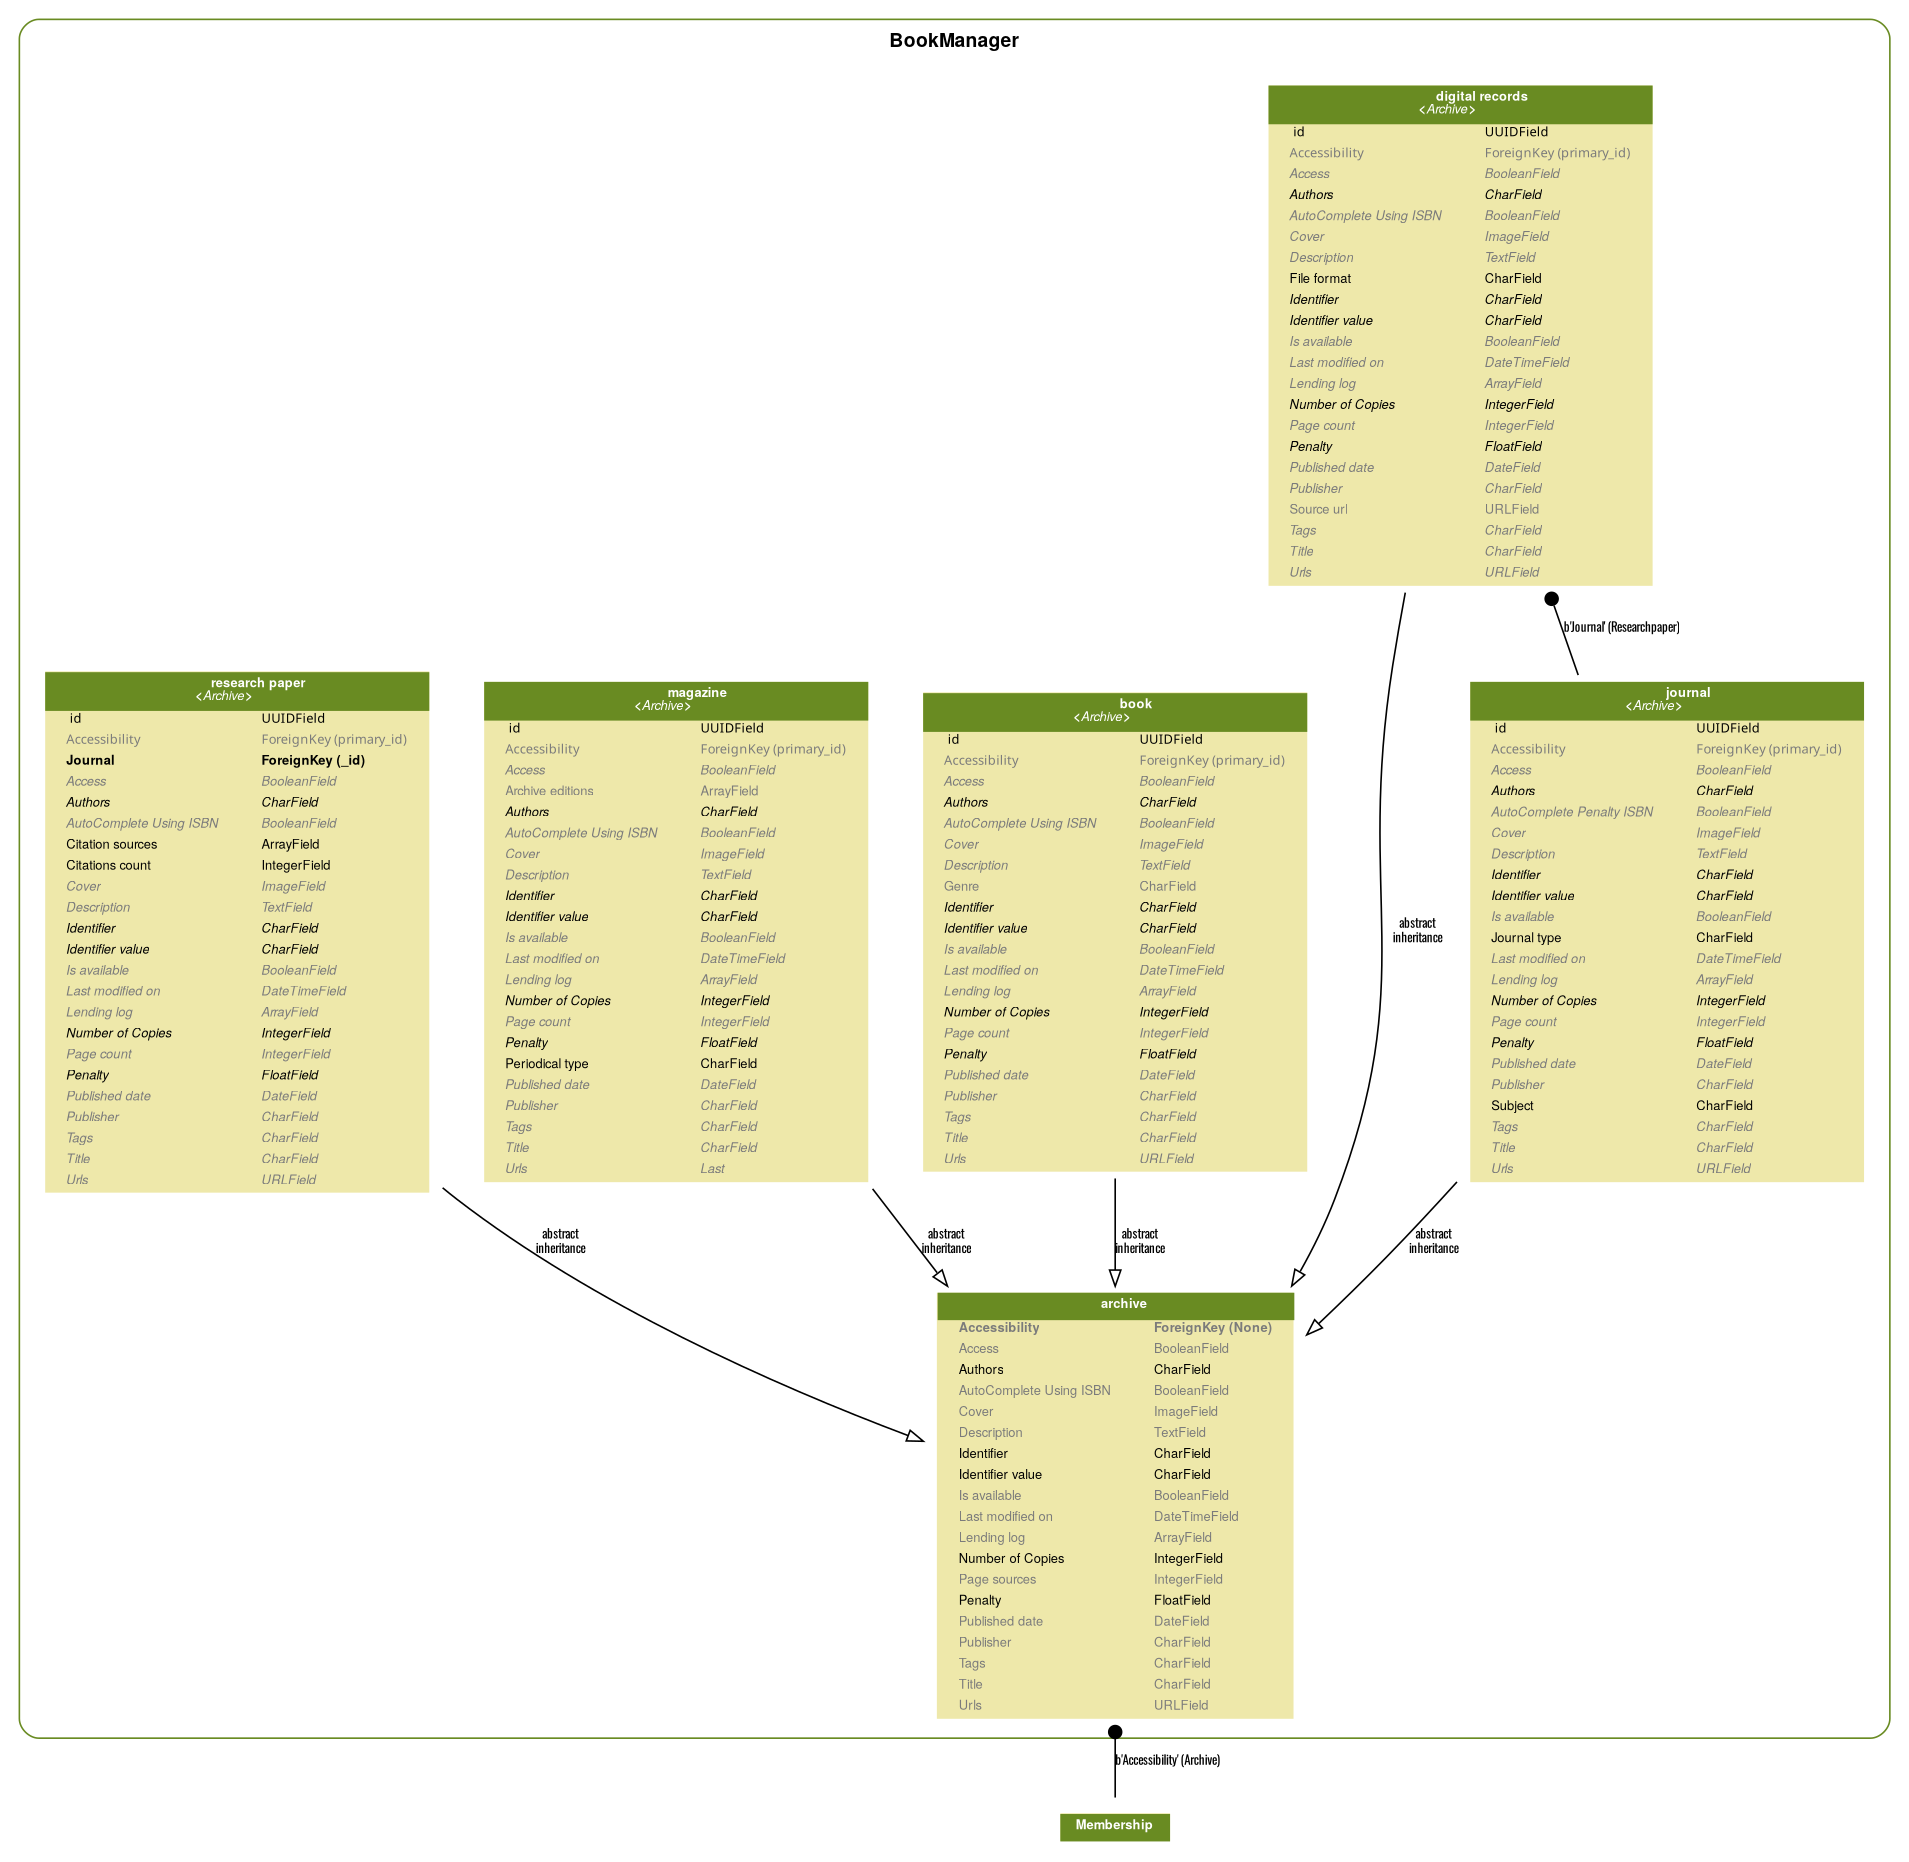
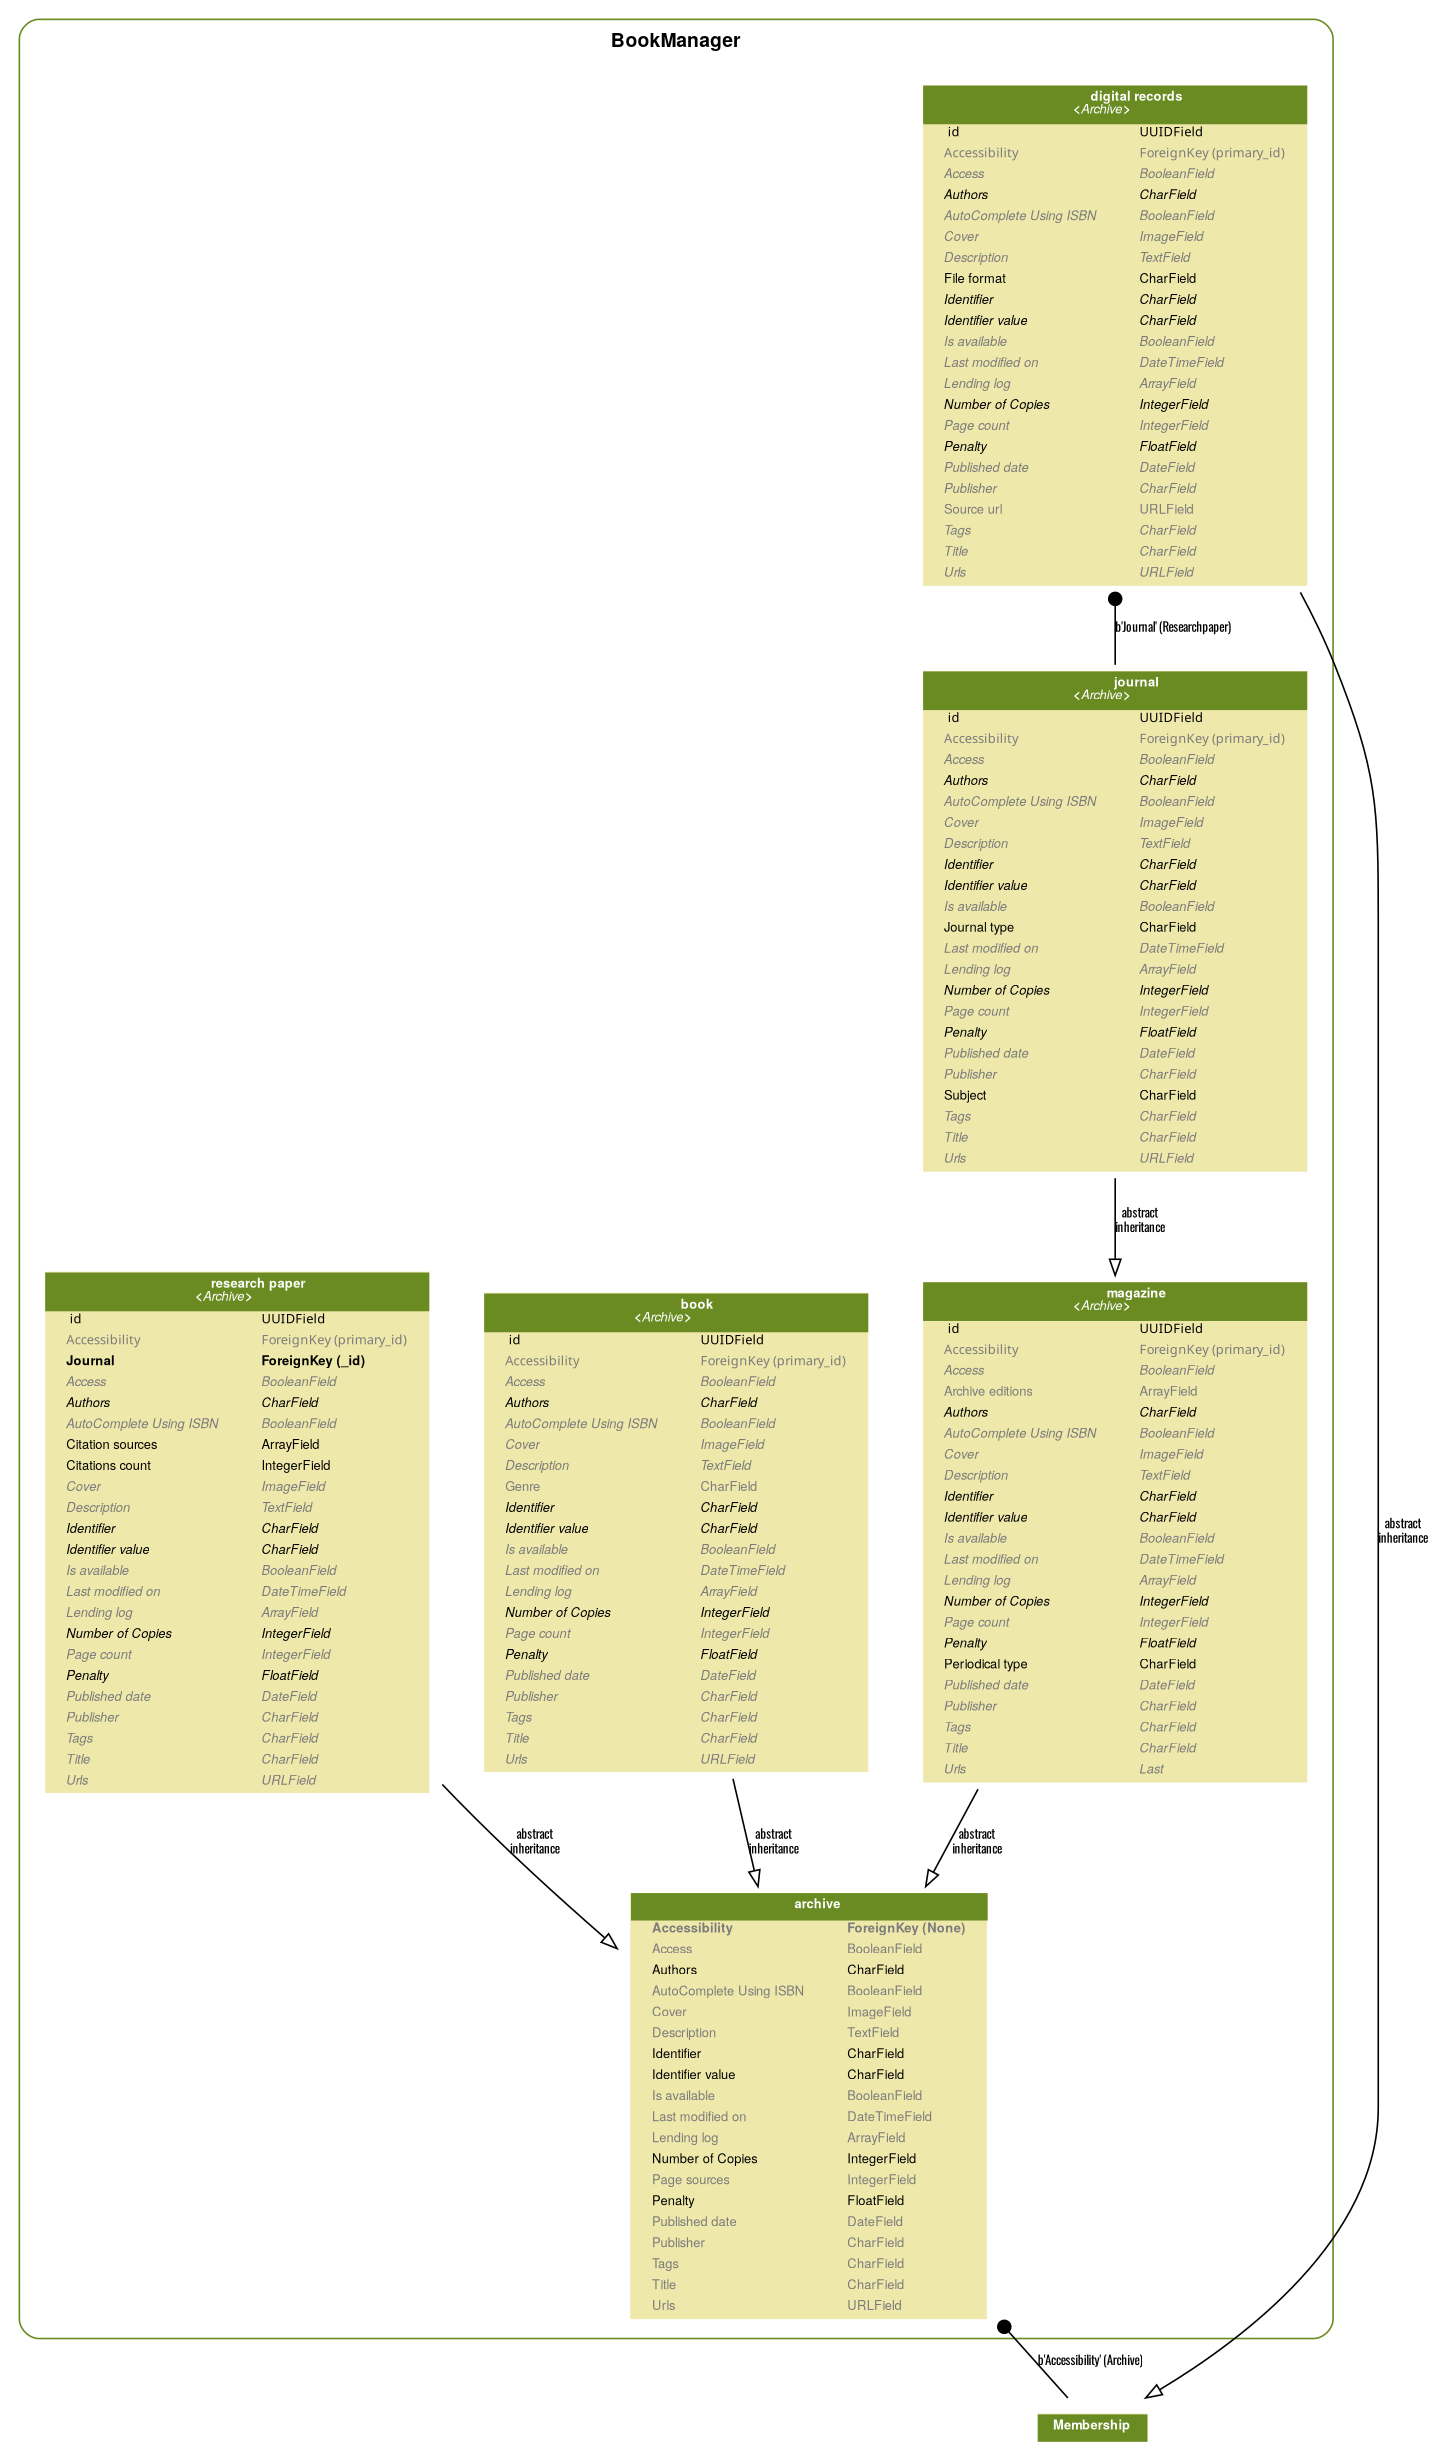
node "journal": text "AutoComplete Penalty ISBN" -> "AutoComplete Using ISBN"
edge "digital records" -- "archive": now "digital records" -- "Membership"
edge "journal" -- "archive": now "journal" -- "magazine"
